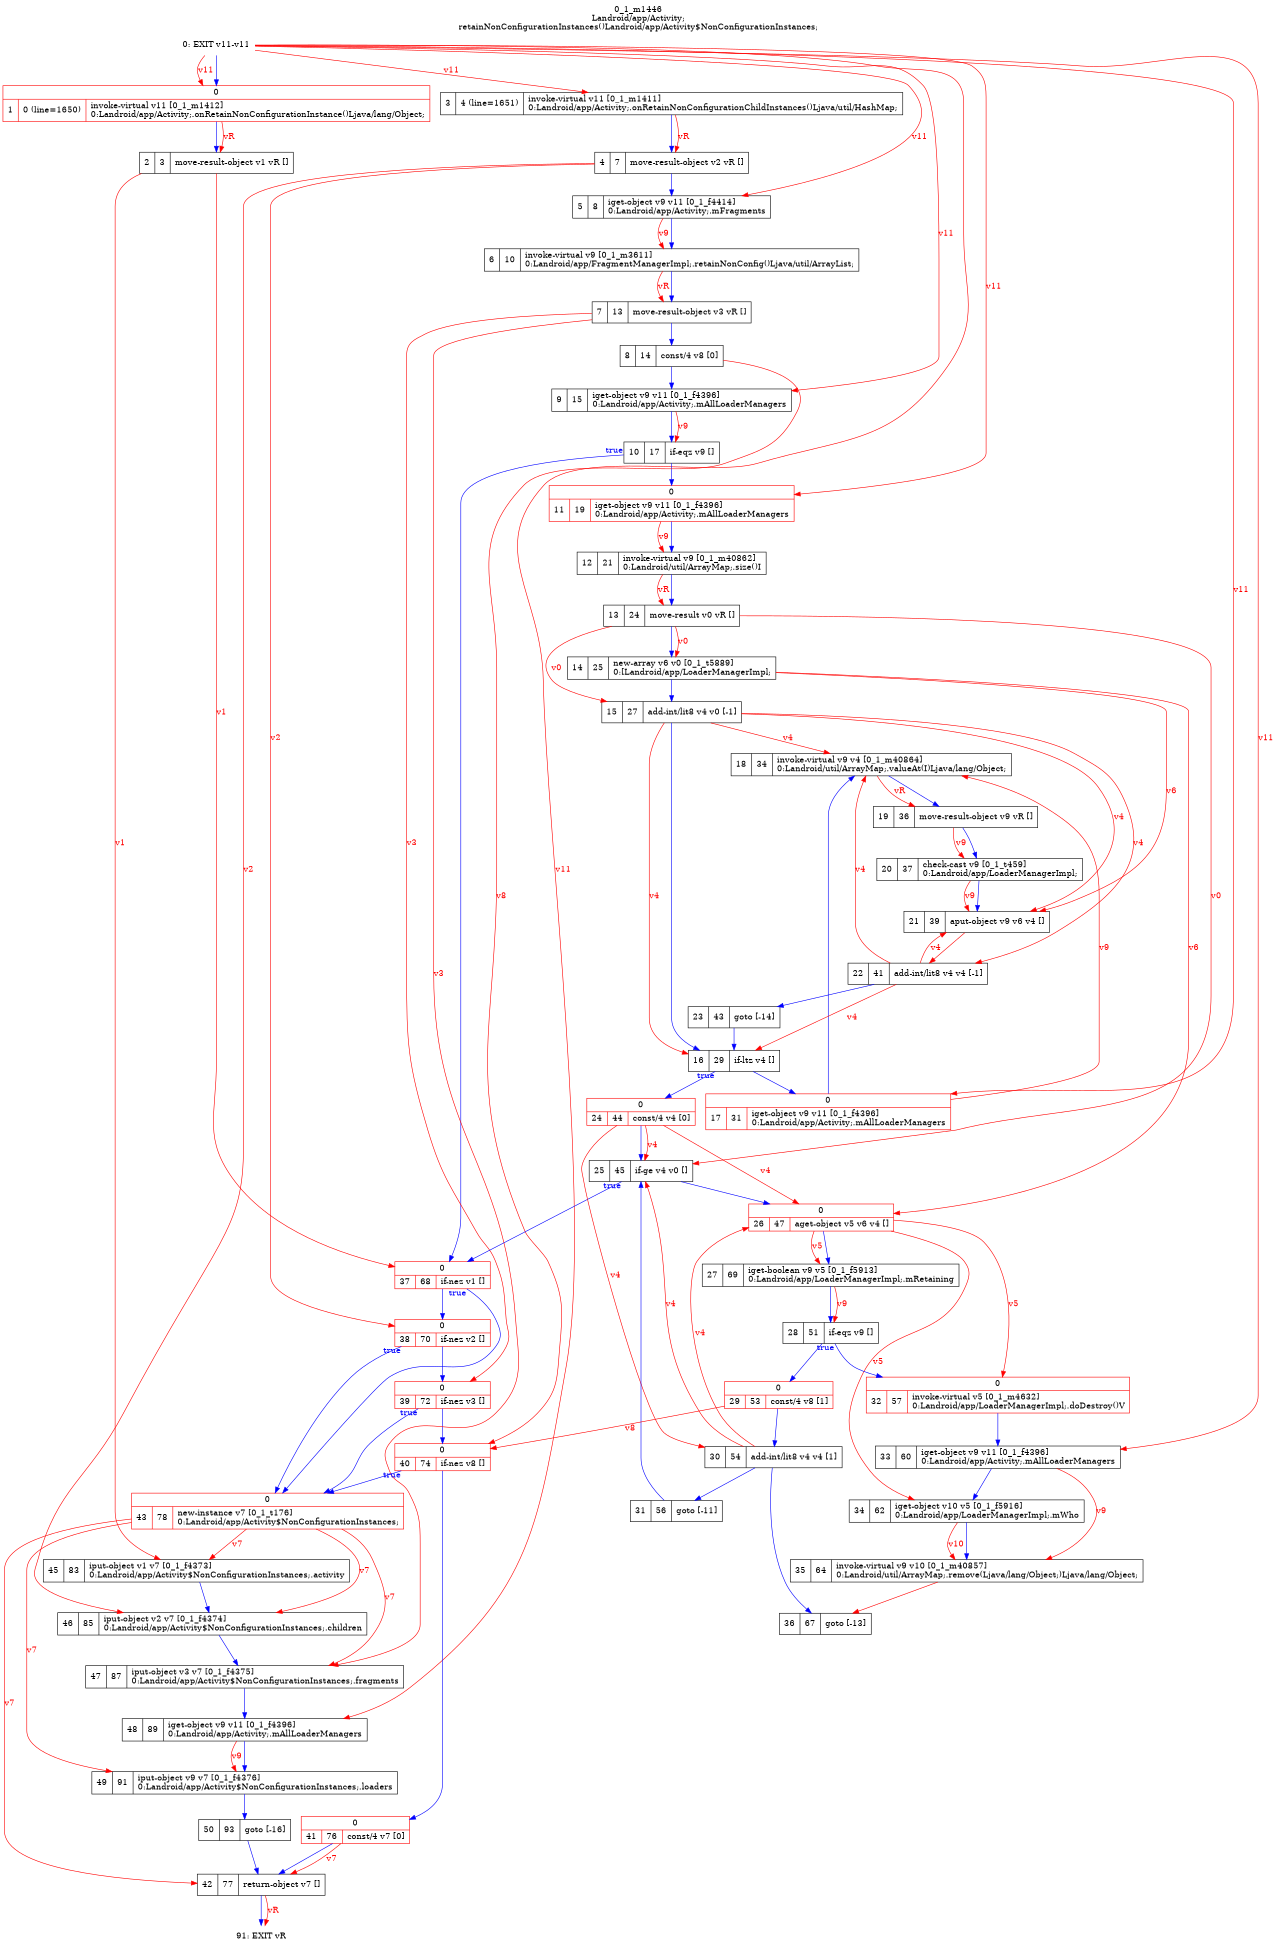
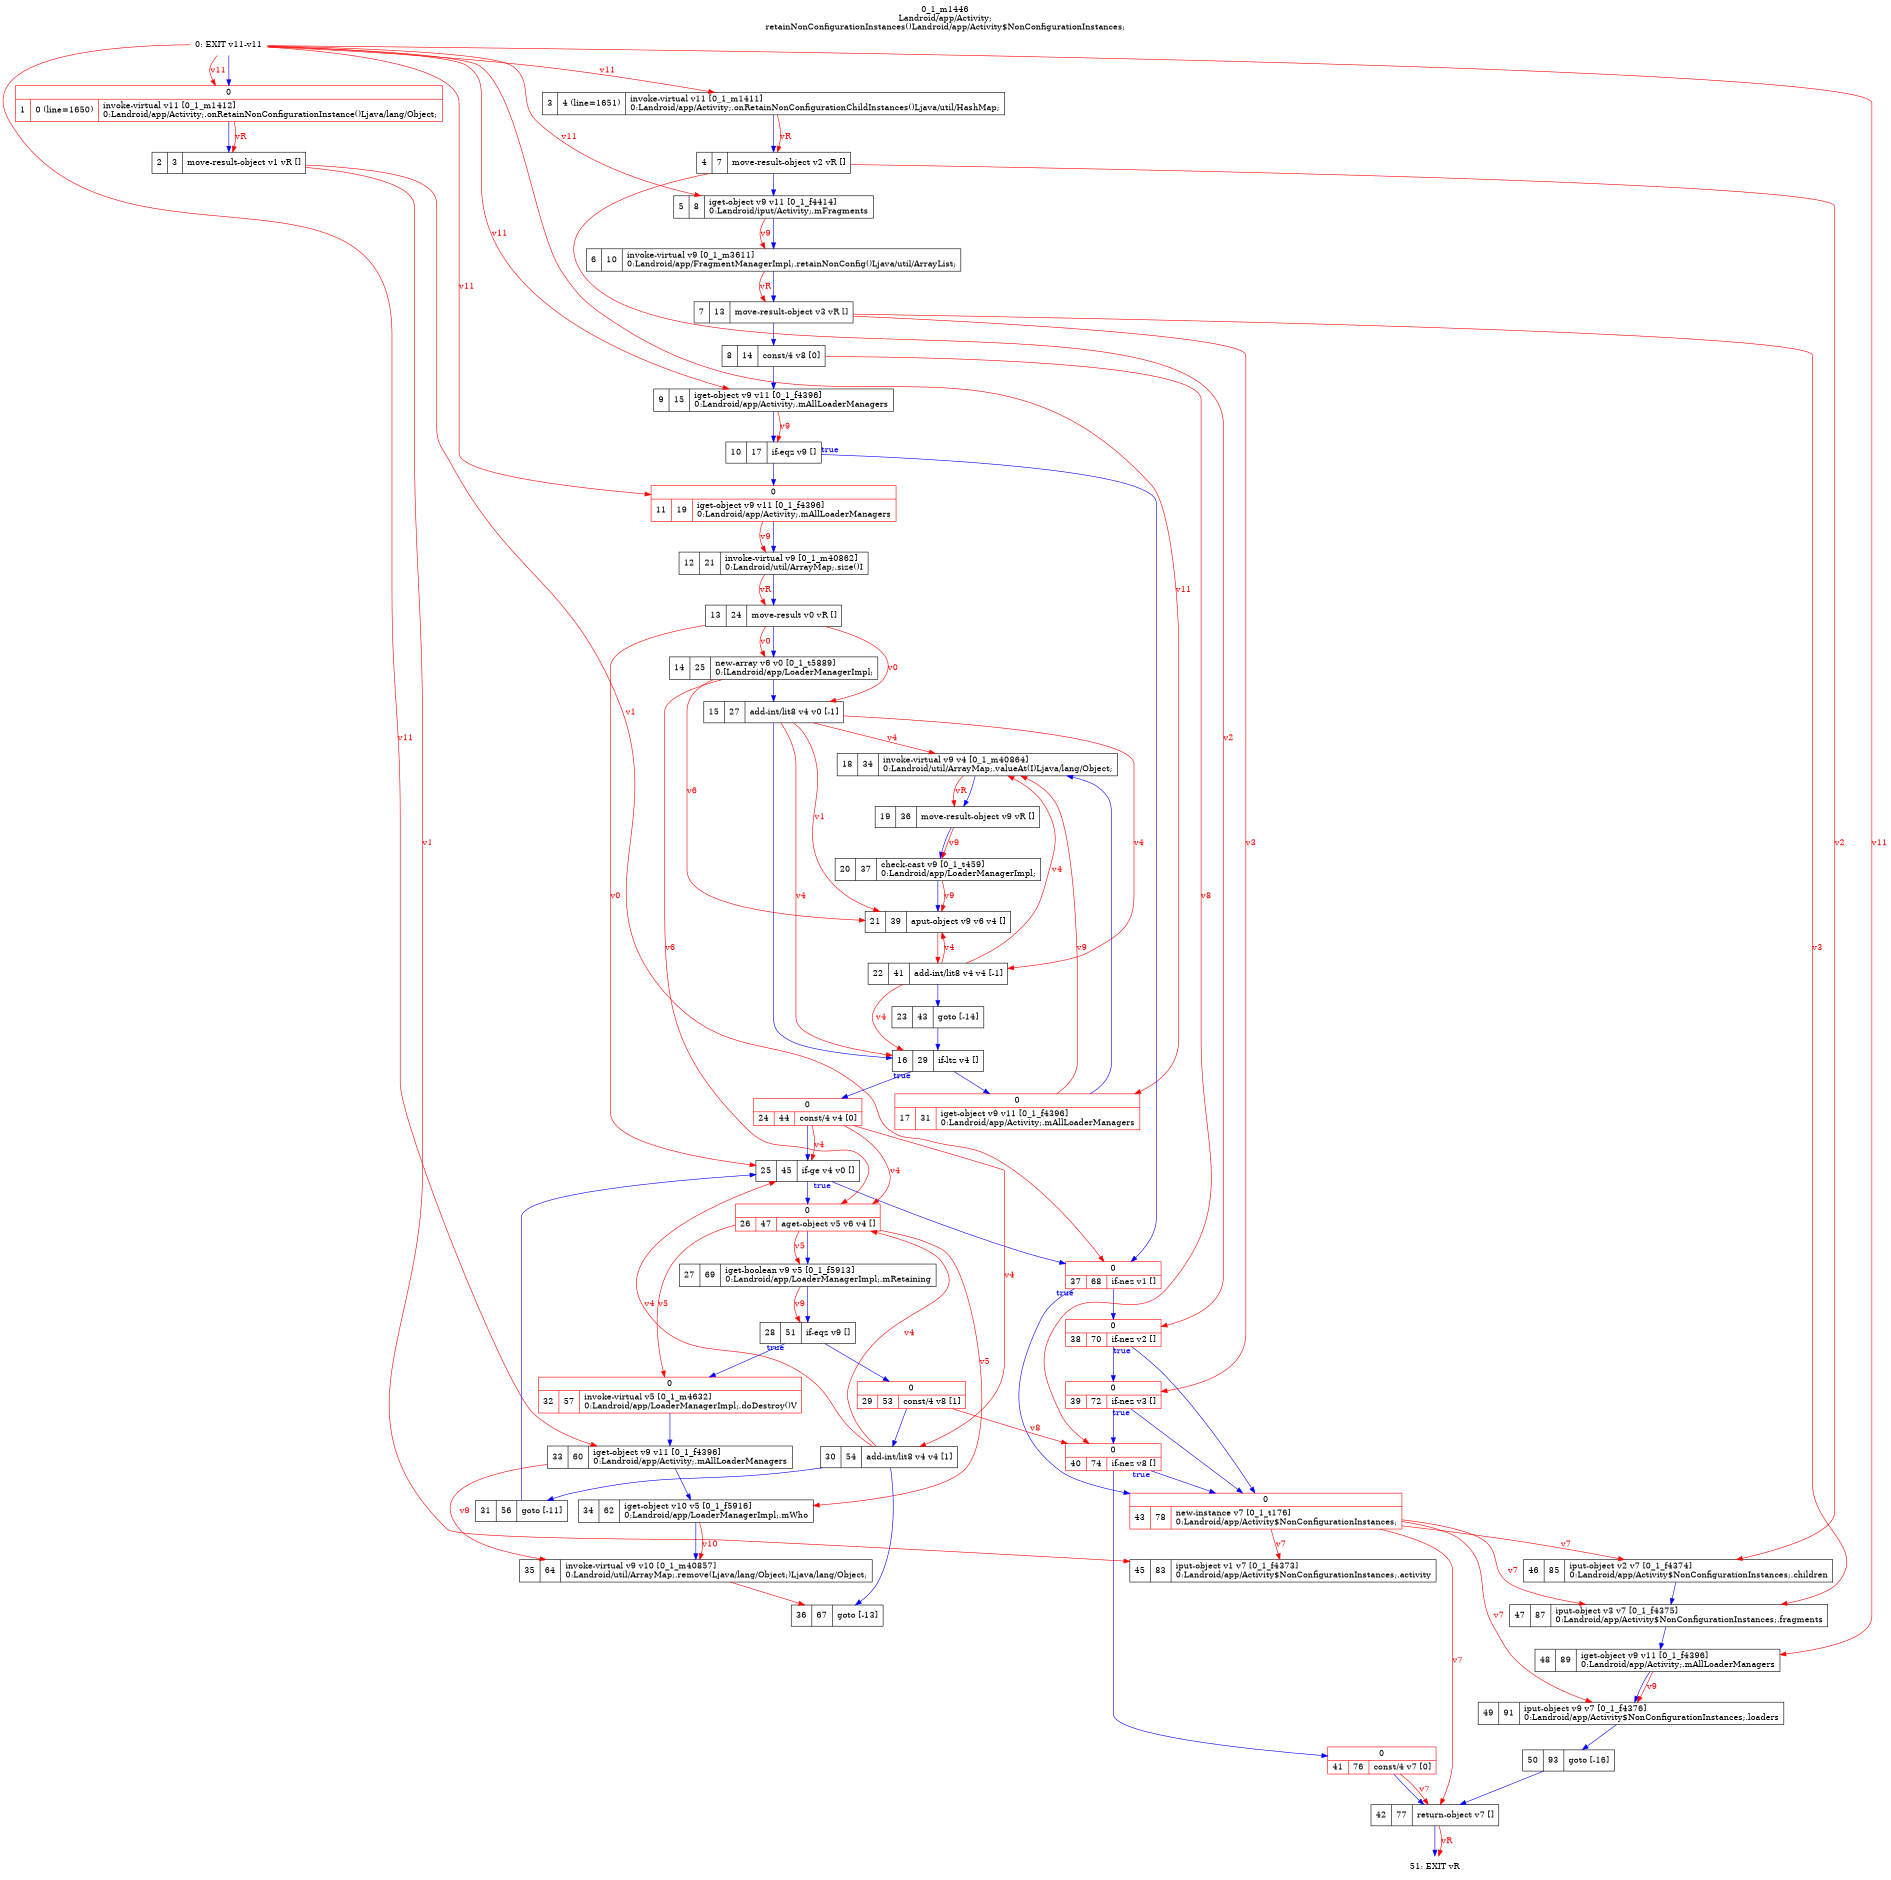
node "5": text "0:Landroid/app/Activity;.mFragments" -> "0:Landroid/iput/Activity;.mFragments"
edge "15" -> "21": label "v4" -> "v1"
edge "45" -> "46": removed
node "91: EXIT vR": label "91: EXIT vR" -> "51: EXIT vR"
